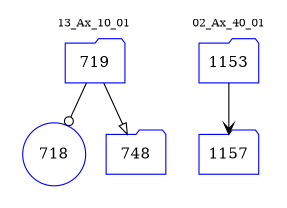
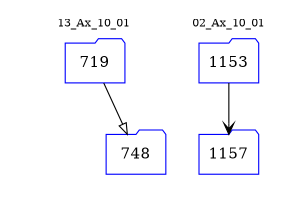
cluster "02_Ax_40_01": label "02_Ax_40_01" -> "02_Ax_10_01"
node "718": removed
